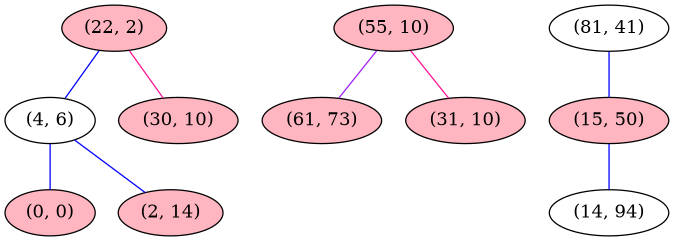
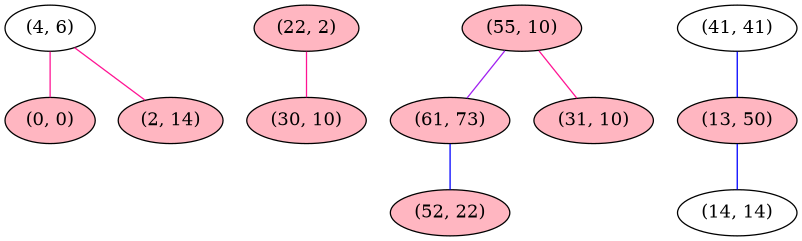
node "(81, 41)": label "(81, 41)" -> "(41, 41)"
edge "(22, 2)" -- "(4, 6)": removed
node "(15, 50)": label "(15, 50)" -> "(13, 50)"
edge "(4, 6)" -- "(2, 14)": color blue -> deeppink
edge "(4, 6)" -- "(0, 0)": color blue -> deeppink
node "(52, 22)": added
node "(14, 94)": label "(14, 94)" -> "(14, 14)"
